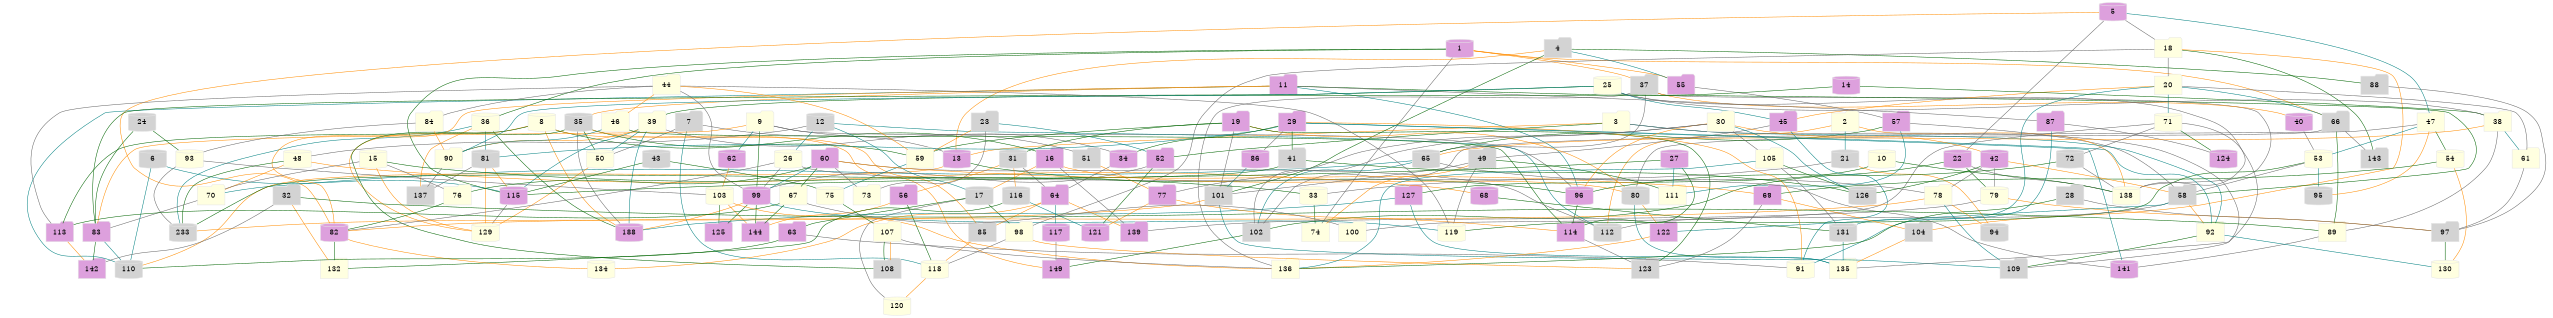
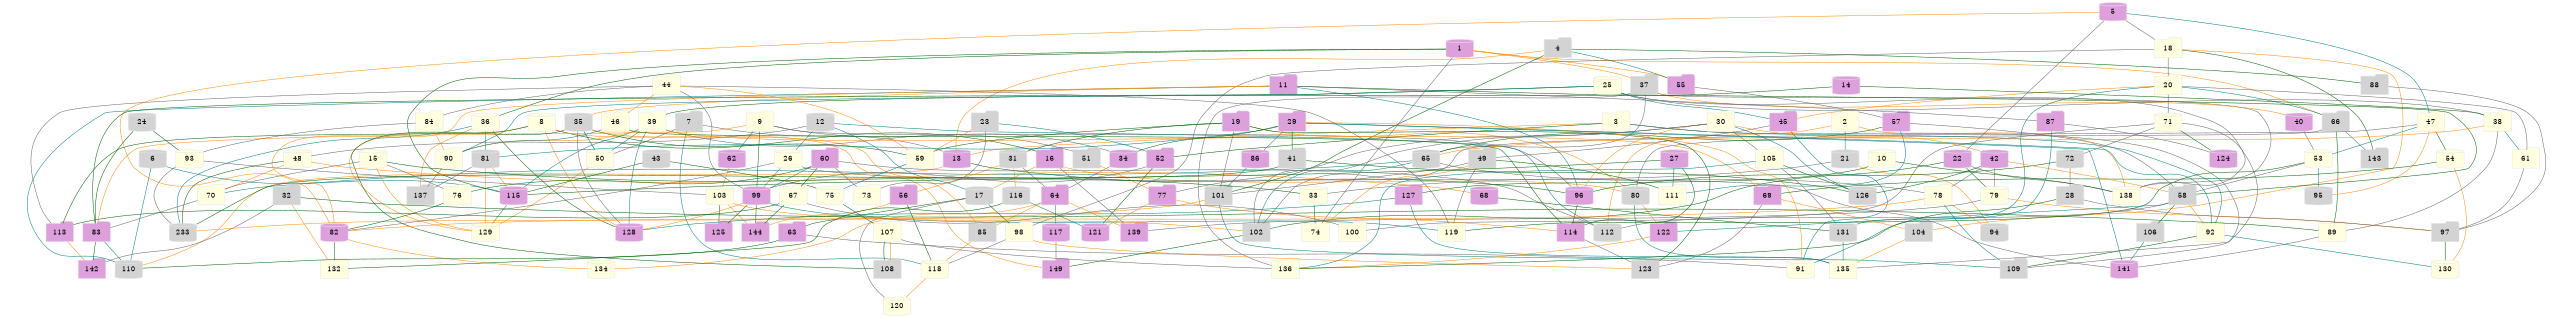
edge "72" -- "138": now "72" -- "28"
edge "60" -- "69": now "39" -- "69"
node "188": label "188" -> "128"
node "106": added
edge "103" -- "136": now "103" -- "102"
